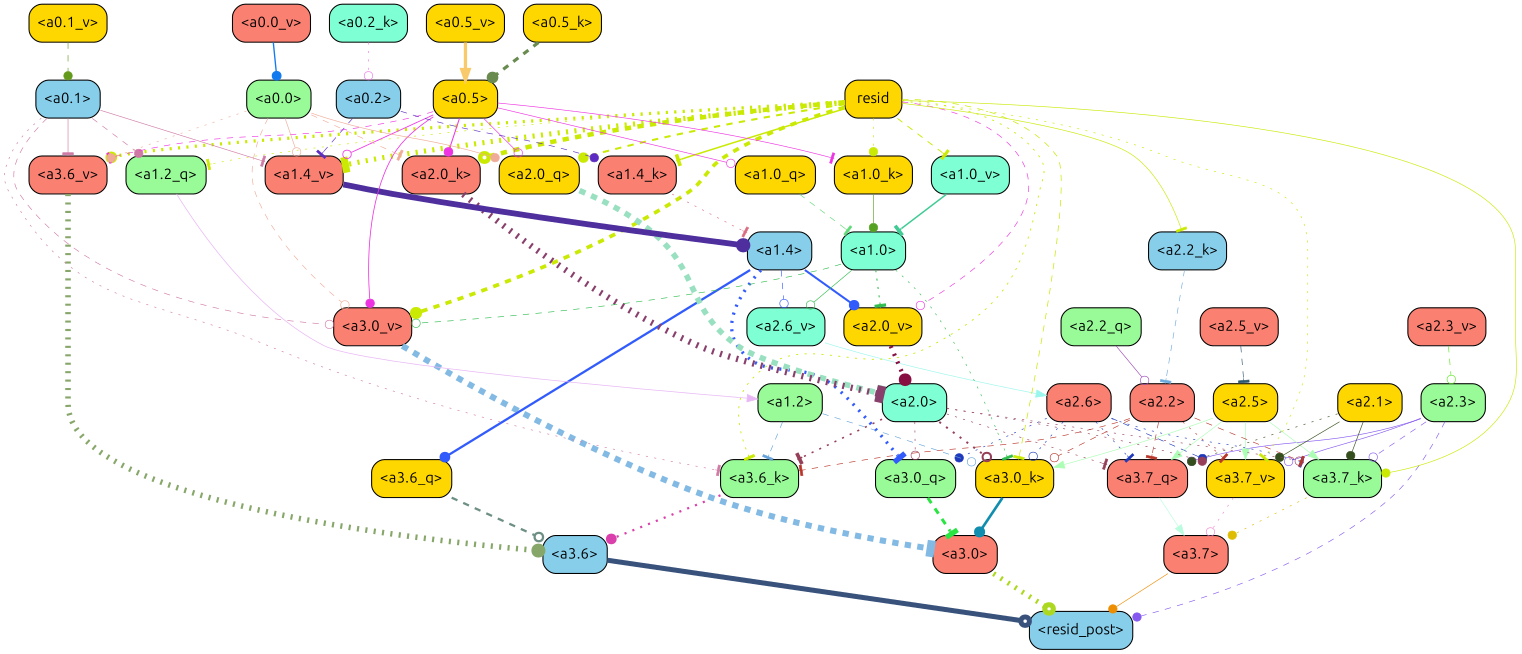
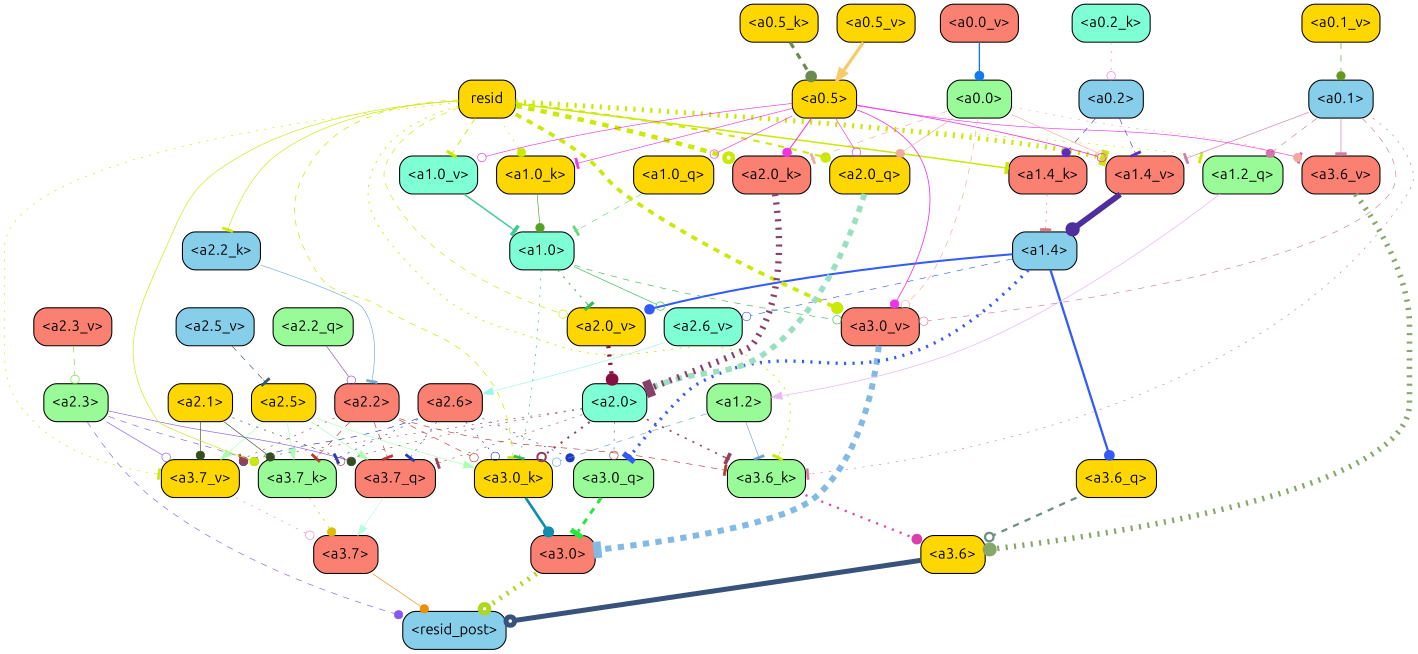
edge "resid" -> "<a3.6_v>": removed
edge "<a0.5>" -> "<a1.0_v>": added
edge "<a0.5>" -> "<a3.6_v>": style dashed -> solid
edge "resid" -> "<a2.0_v>": color #ee33e2 -> #cae903
edge "<a2.2_k>" -> "<a2.2>": style dashed -> solid
node "<a2.5_v>": fillcolor salmon -> skyblue
edge "<a1.2>" -> "<a3.6_k>": style dashed -> solid
node "<a3.6>": fillcolor skyblue -> gold
